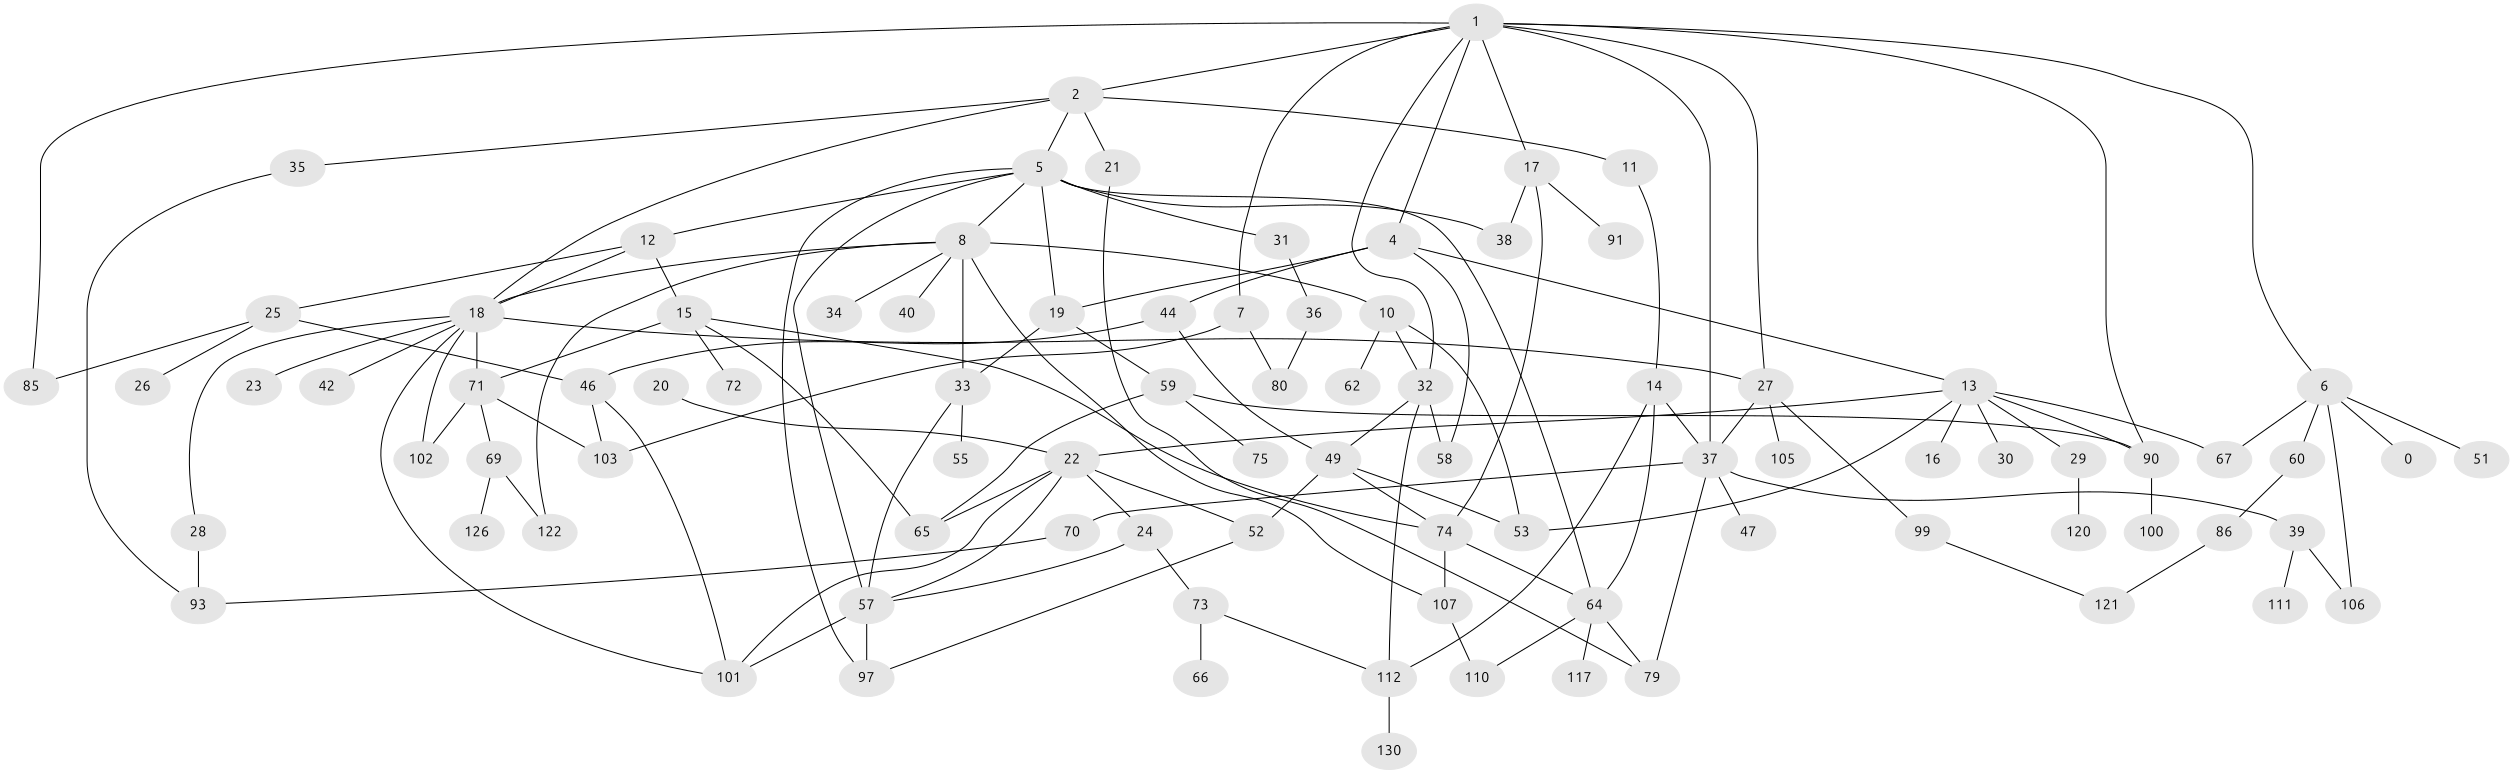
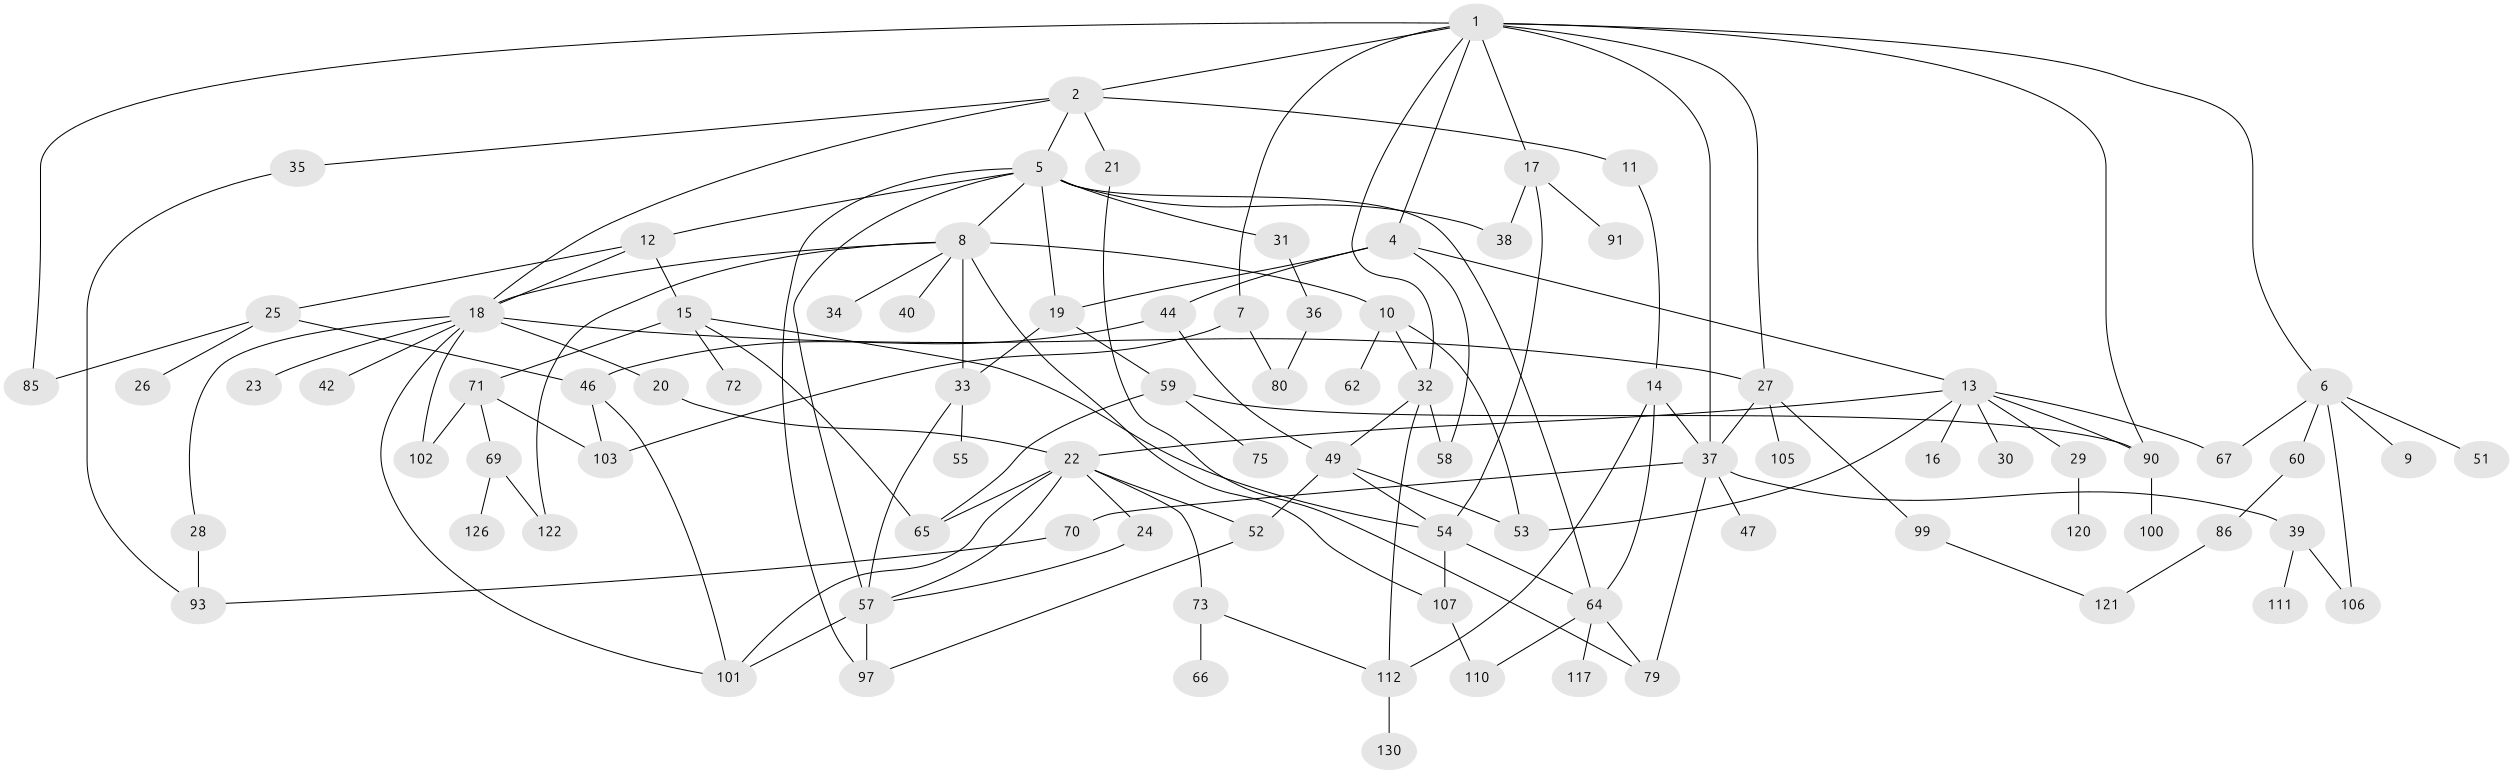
edge "18" -- "71": now "18" -- "20"
node "0": label "0" -> "9"
node "74": label "74" -> "54"
edge "24" -- "73": now "22" -- "73"
